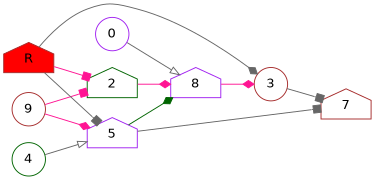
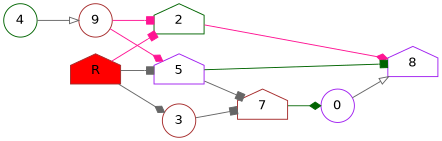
edge "8" -> "3": removed
edge "7" -> "0": added
edge "5" -> "8": arrowhead diamond -> box
edge "4" -> "5": now "4" -> "9"
